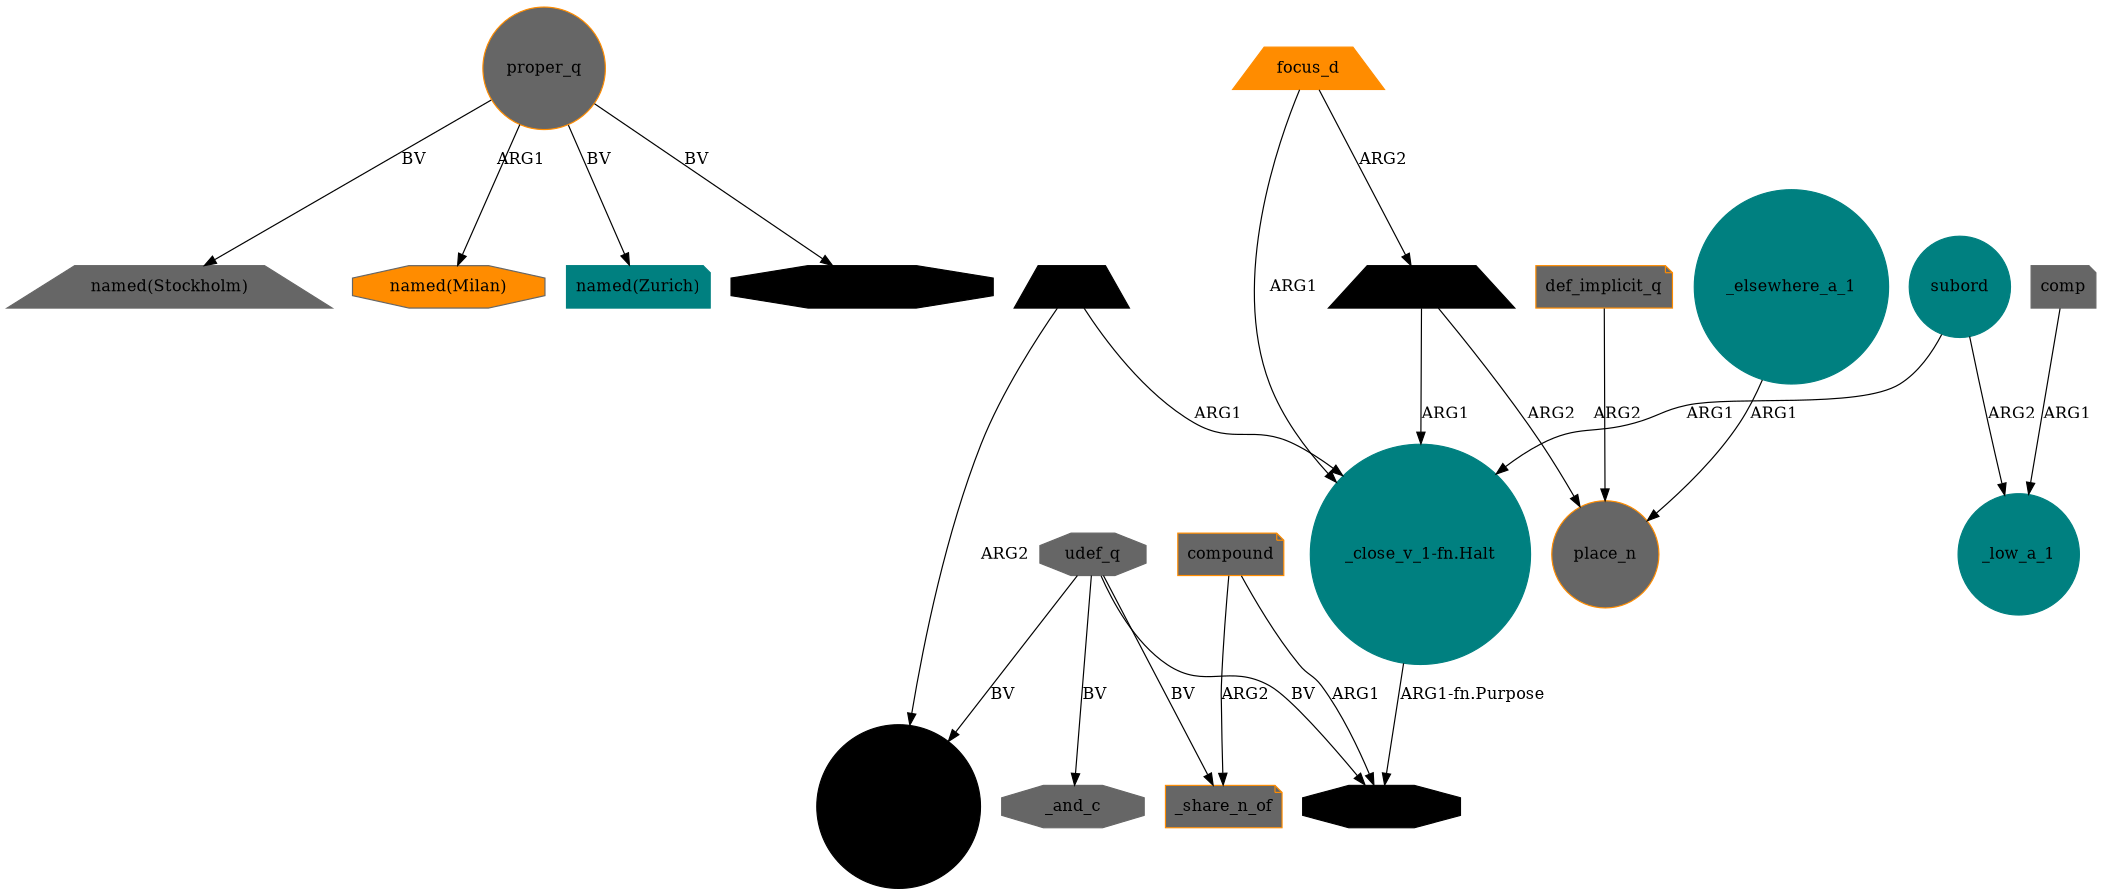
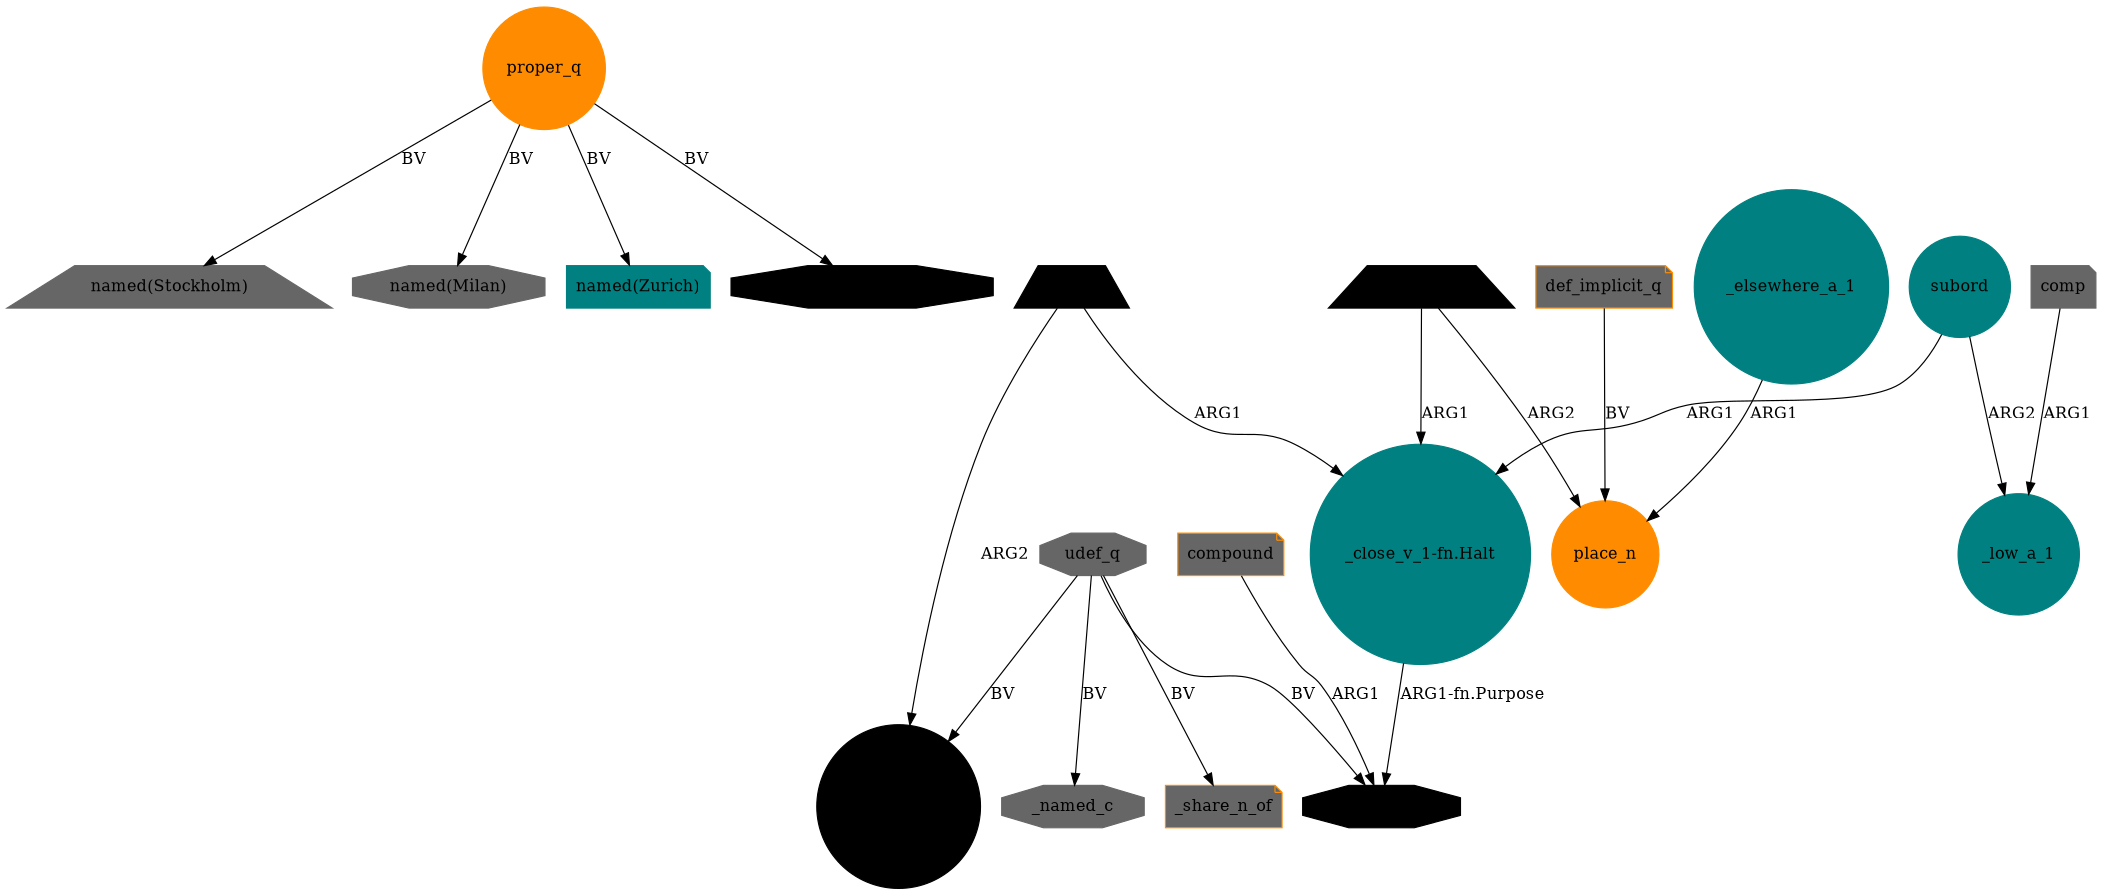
node "proper_q": fillcolor gray40 -> darkorange
node "focus_d": removed
edge "proper_q" -> "named(Milan)": label "ARG1" -> "BV"
node "named(Milan)": fillcolor darkorange -> gray40
edge "def_implicit_q" -> "place_n": label "ARG2" -> "BV"
node "place_n": fillcolor gray40 -> darkorange
edge "compound" -> "_share_n_of": removed, label "ARG2"
node "_and_c": label "_and_c" -> "_named_c"
